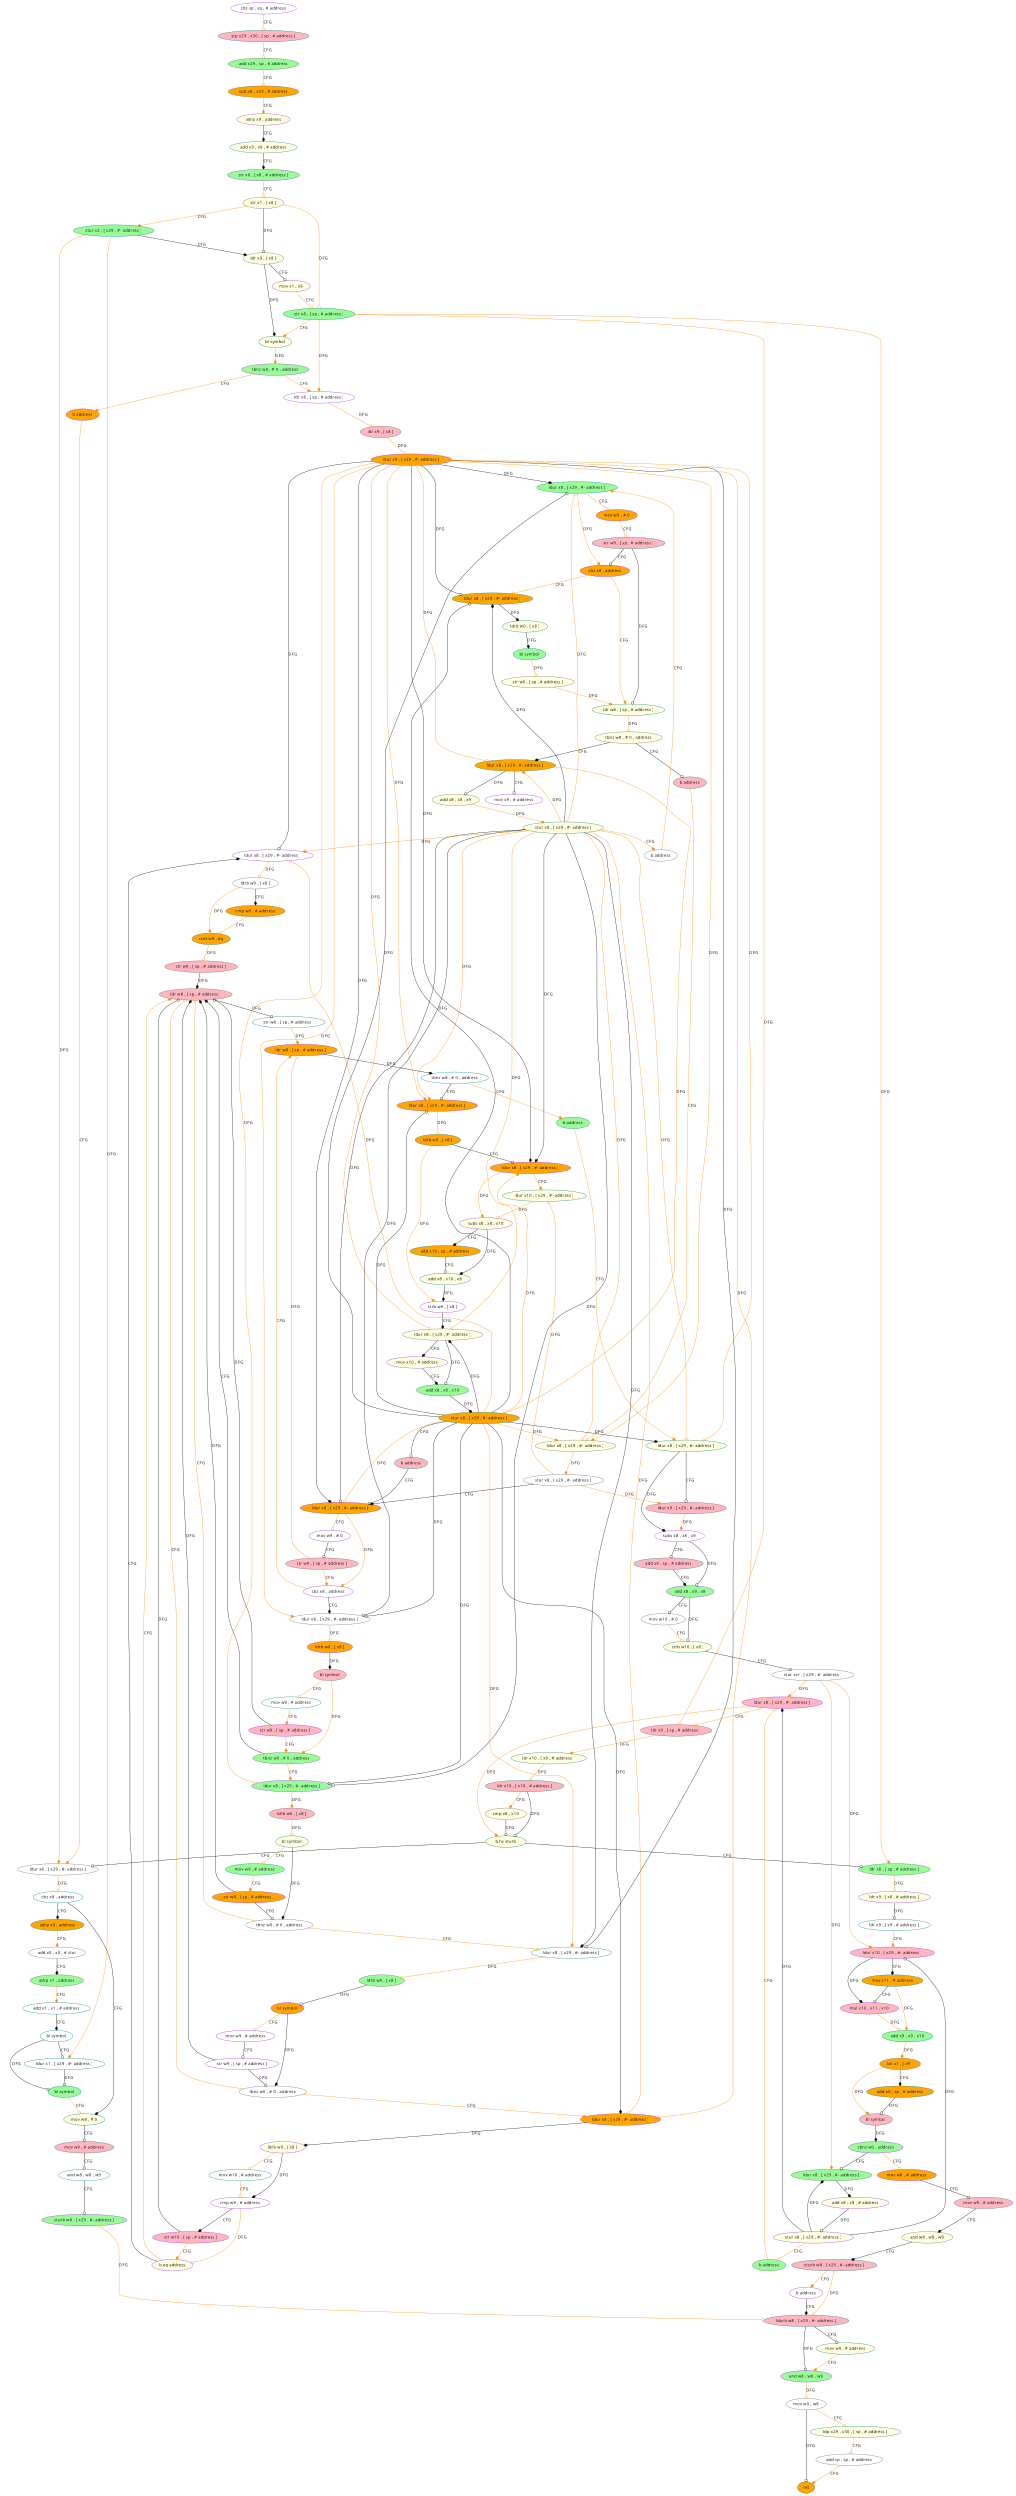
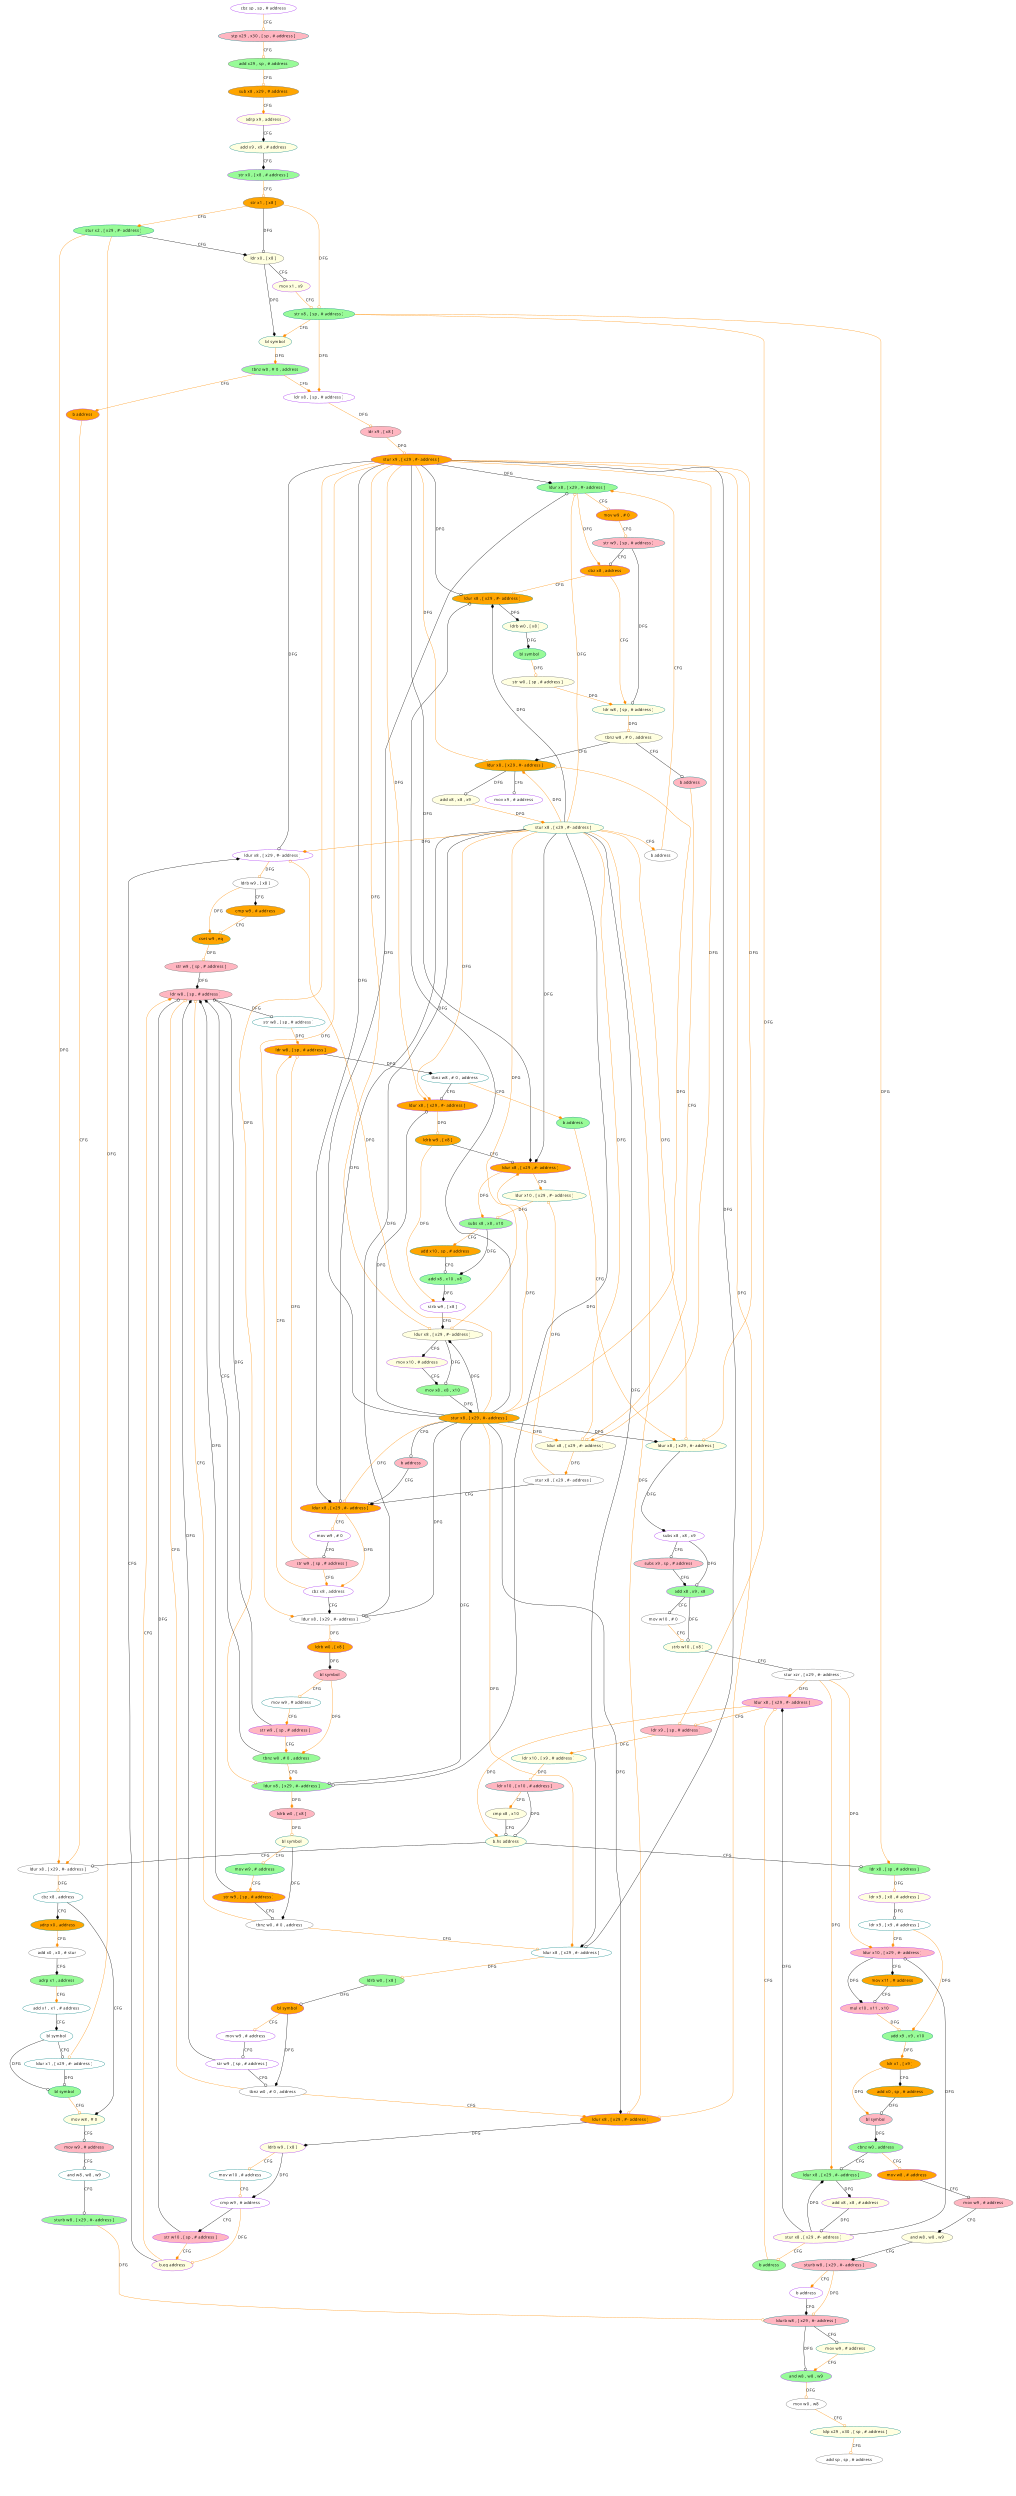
node "str x1 , [ x8 ]": fillcolor lightyellow -> orange
edge "stur x2 , [ x29 , #- address ]" -> "ldur x1 , [ x29 , #- address ]": arrowhead diamond -> odot
node "subs x8 , x8 , x10": fillcolor lightyellow -> palegreen
edge "subs x8 , x8 , x10" -> "add x10 , sp , # address": color black -> darkorange
node "add x8 , x10 , x8": fillcolor lightyellow -> palegreen
node "add x8 , x8 , x10": label "add x8 , x8 , x10" -> "mov x8 , x8 , x10"
node "ldur x9 , [ x29 , #- address ]": removed
node "add x9 , sp , # address": label "add x9 , sp , # address" -> "subs x9 , sp , # address"
node "b.hs sturb": label "b.hs sturb" -> "b.hs address"
edge "mov x11 , # address" -> "add x9 , x9 , x10": now "ldr x9 , [ x9 , # address ]" -> "add x9 , x9 , x10"
node "ret": removed
